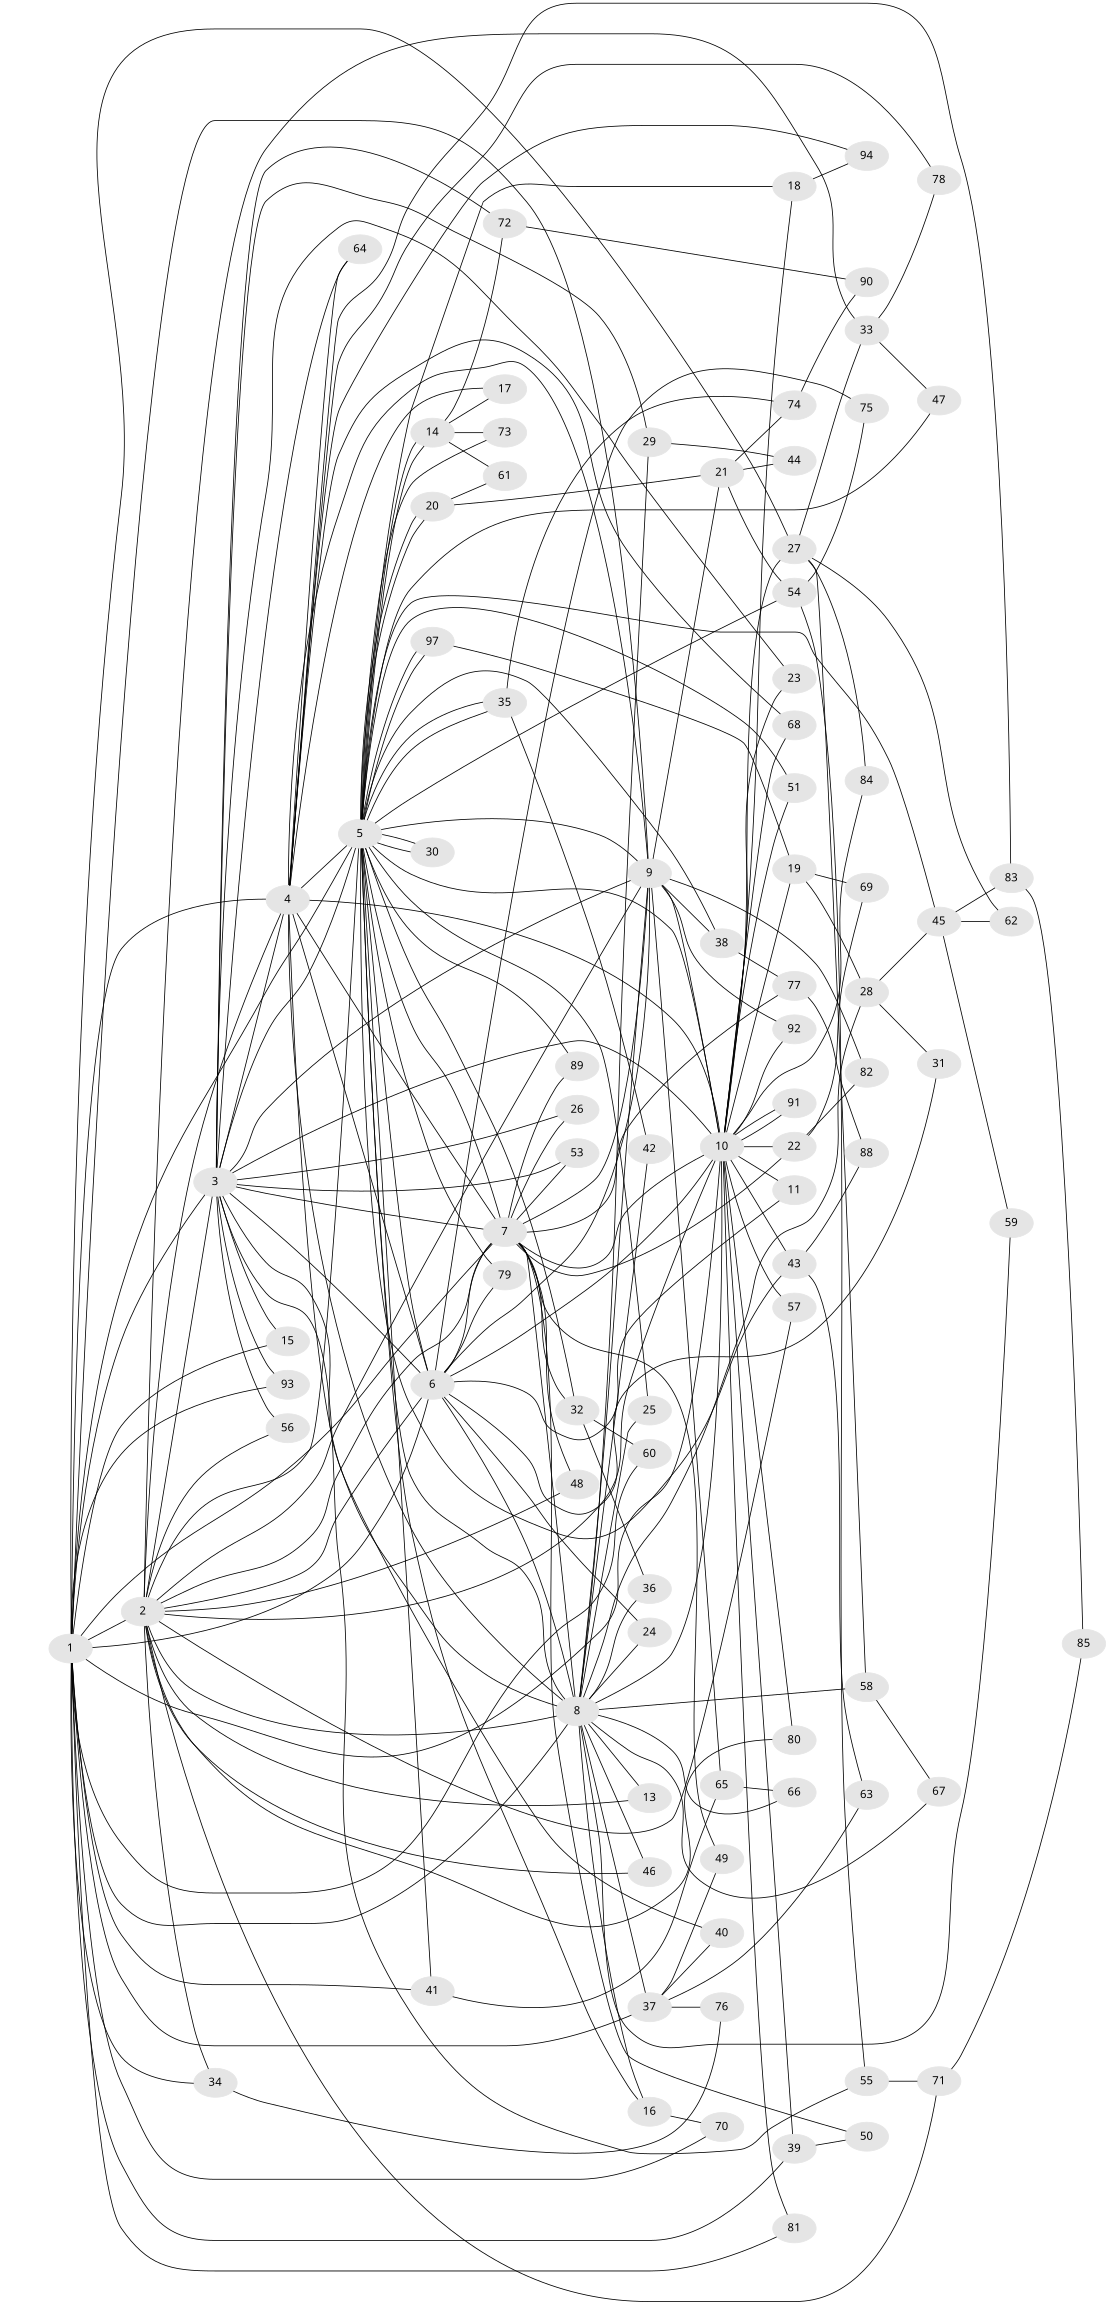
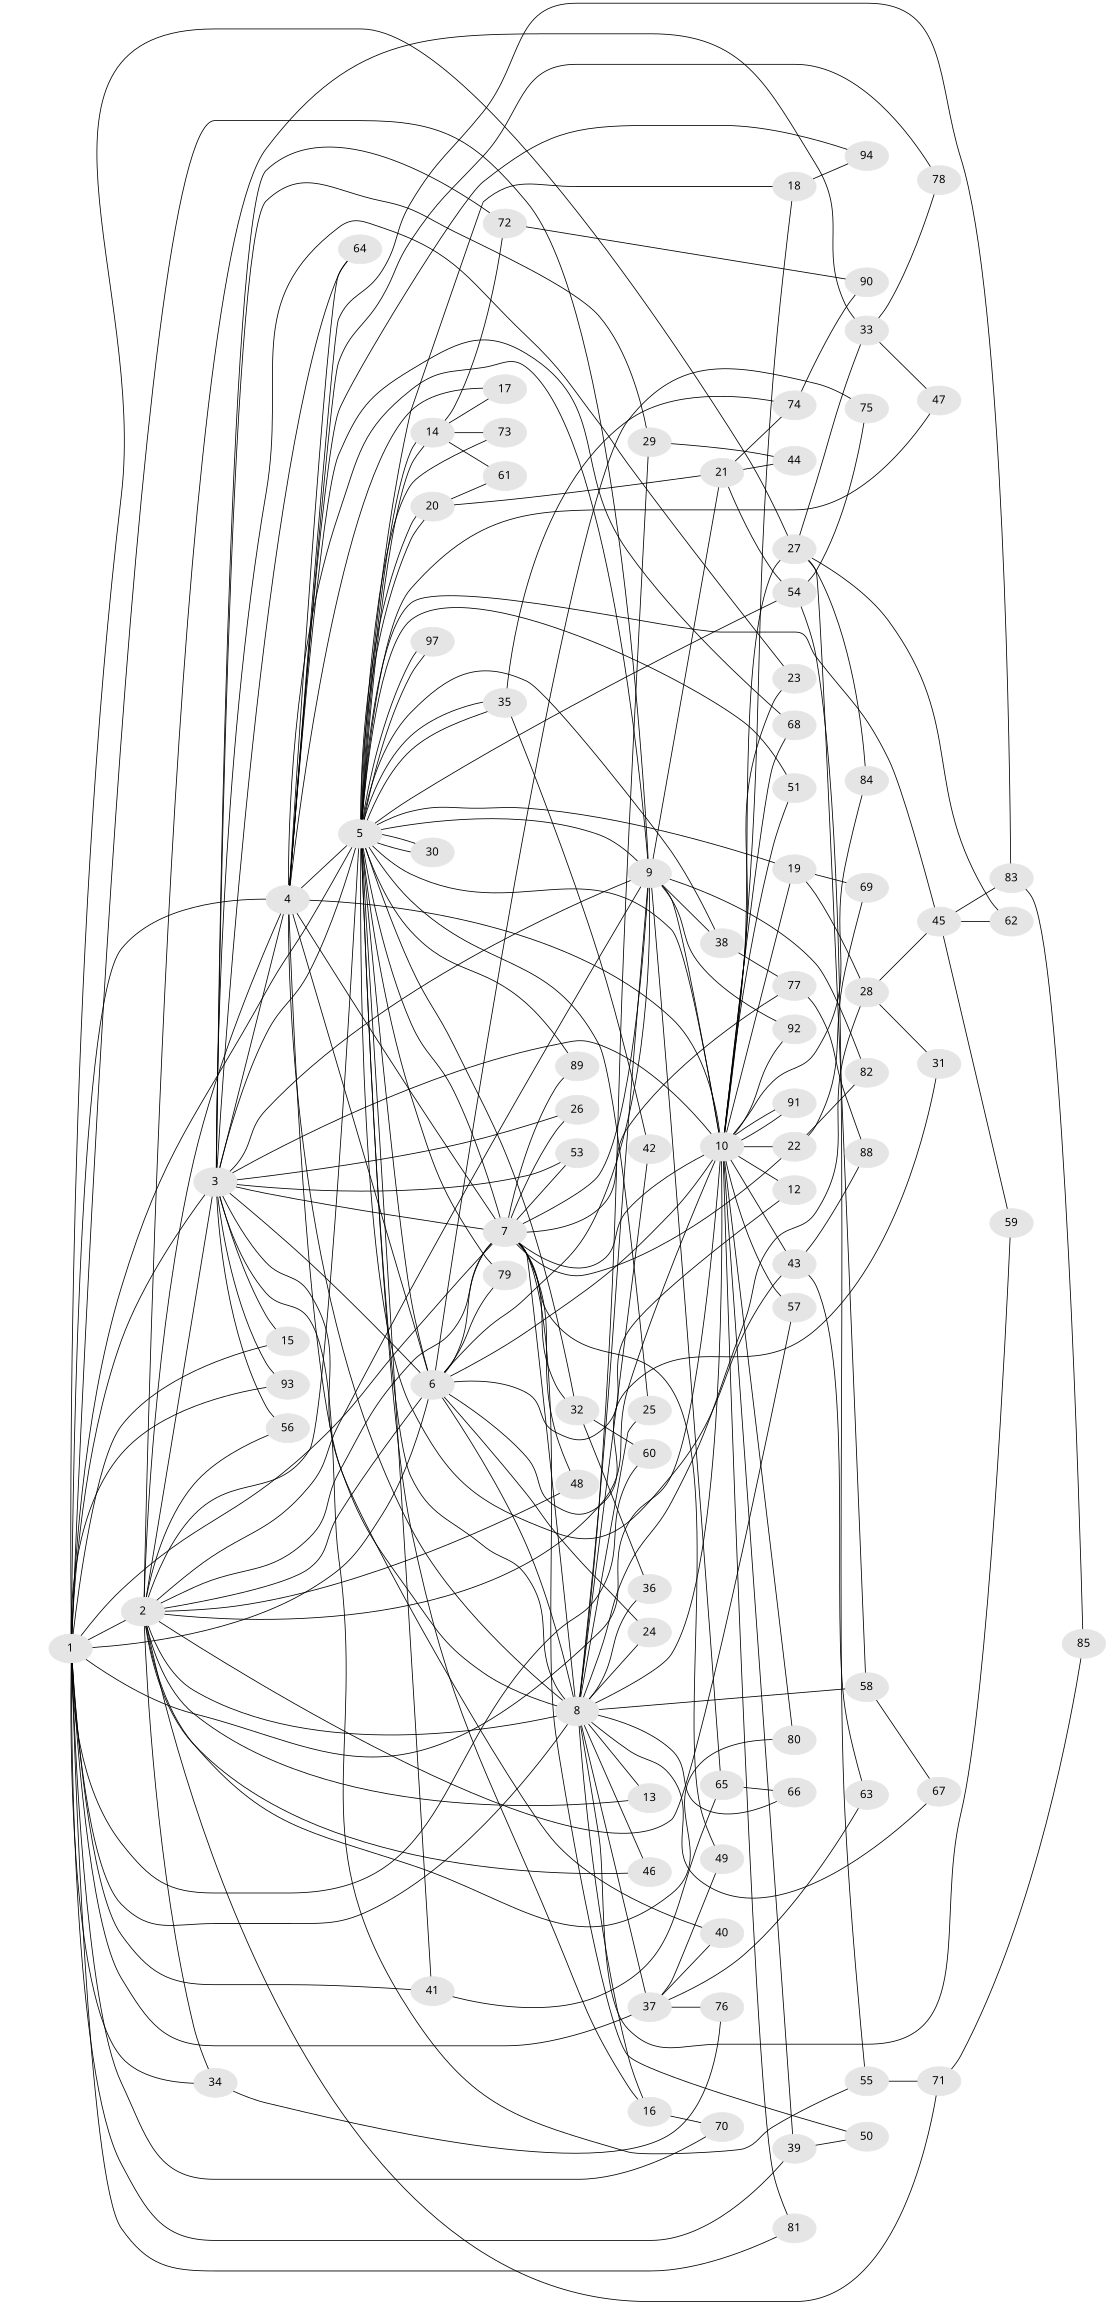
edge "97" -- "19": now "5" -- "19"
node "11": label "11" -> "12"
